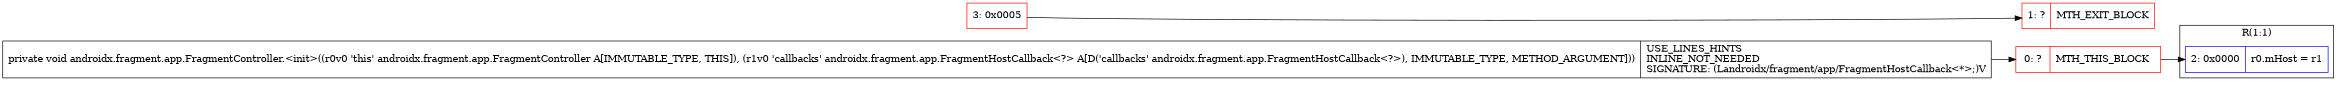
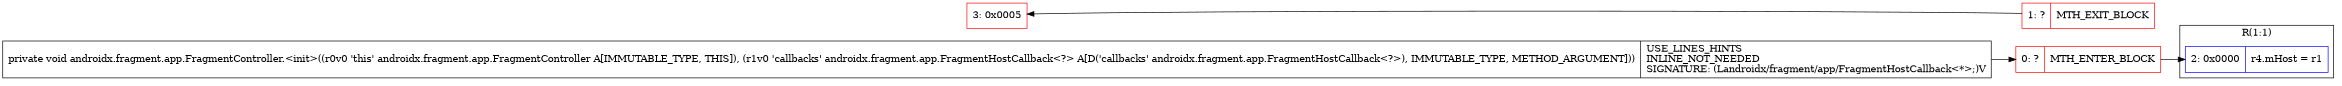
edge "3: 0x0005" -> "1: ?": reversed
node "0: ?": text "MTH_THIS_BLOCK" -> "MTH_ENTER_BLOCK"
node "2: 0x0000": text "r0.mHost = r1" -> "r4.mHost = r1"
